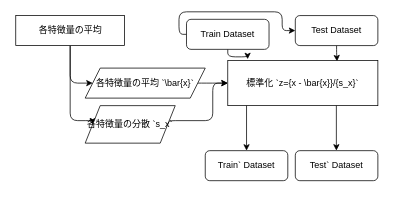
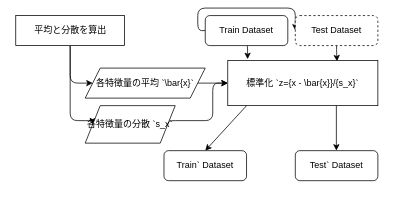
node "各特徴量の平均": label "各特徴量の平均" -> "平均と分散を算出"
node "Test Dataset": style solid -> dashed
node "Train Dataset": moved (228, 34) -> (246, 30)
node "Train` Dataset": moved (246, 165) -> (205, 165)
